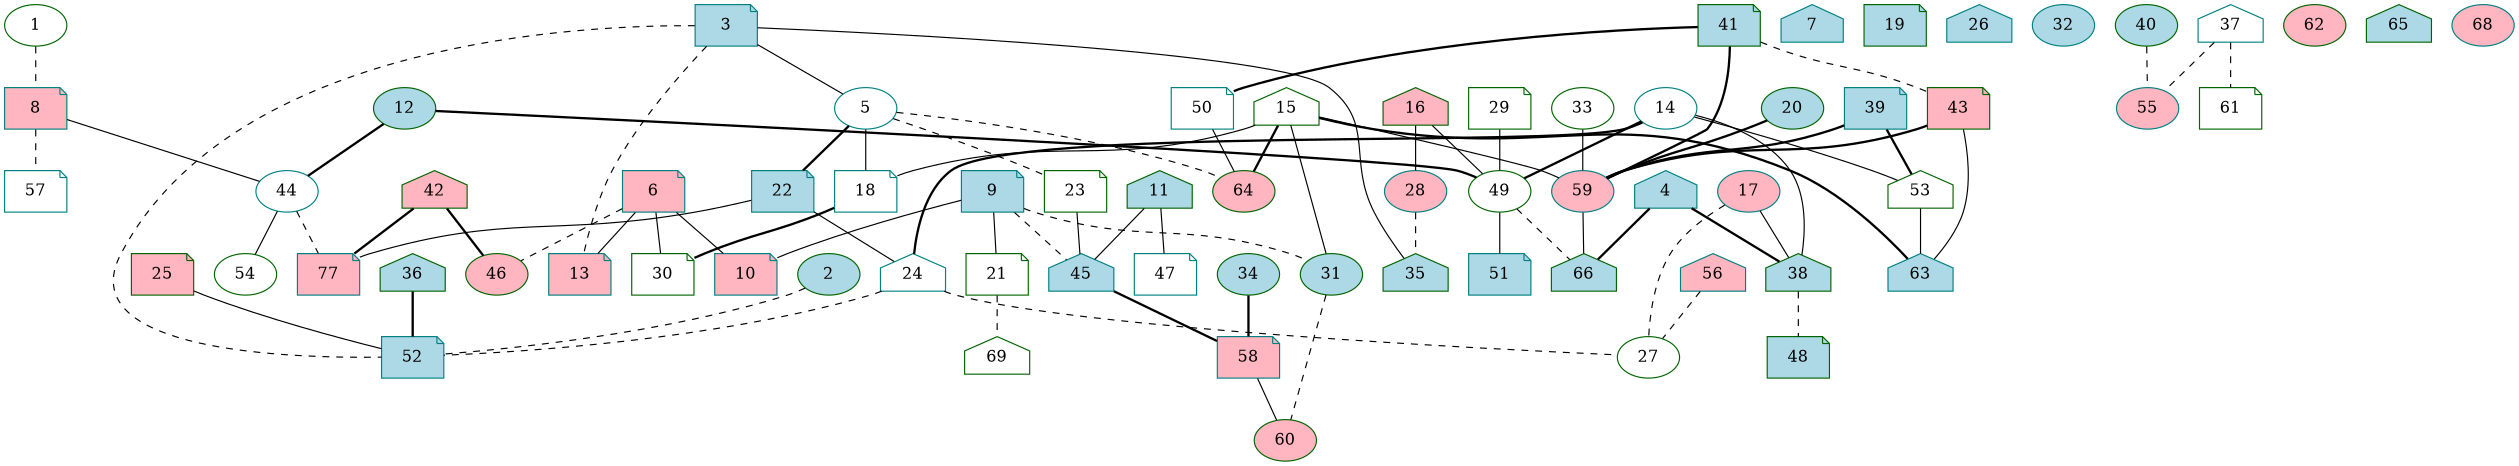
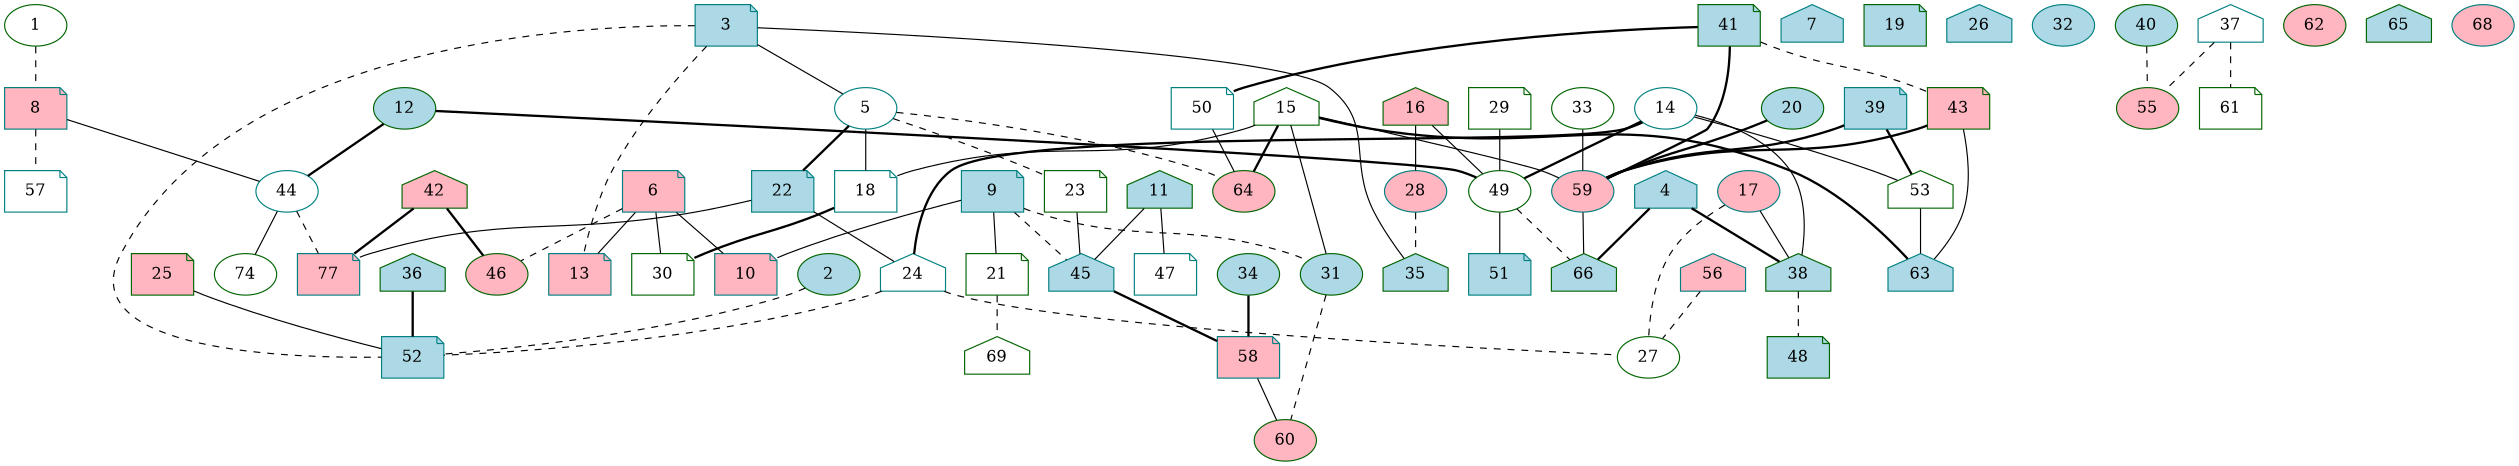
node "55": color teal -> darkgreen
node "54": label "54" -> "74"
